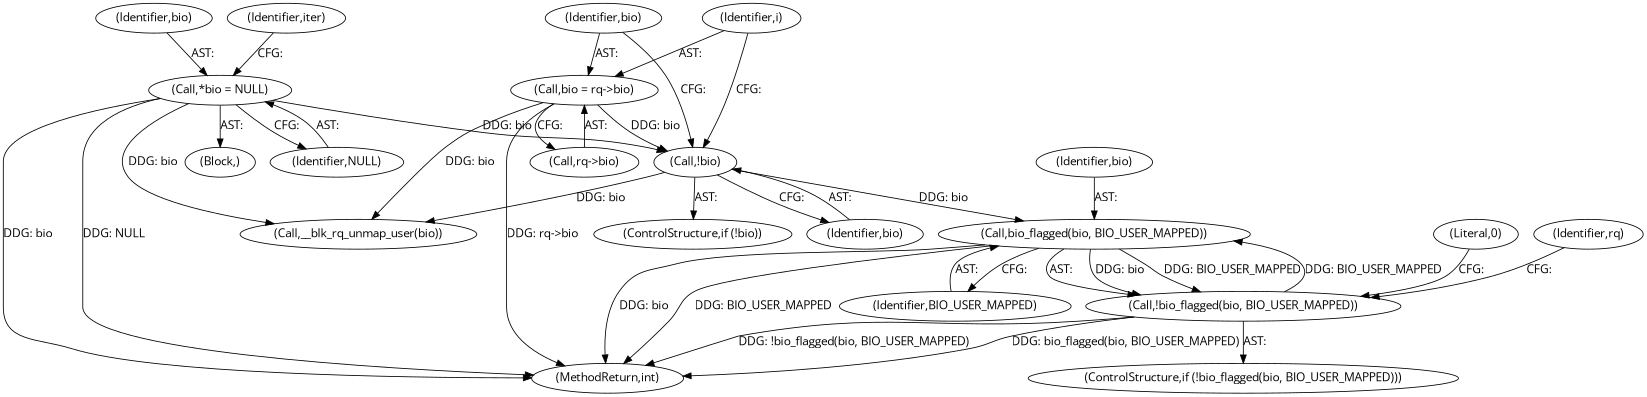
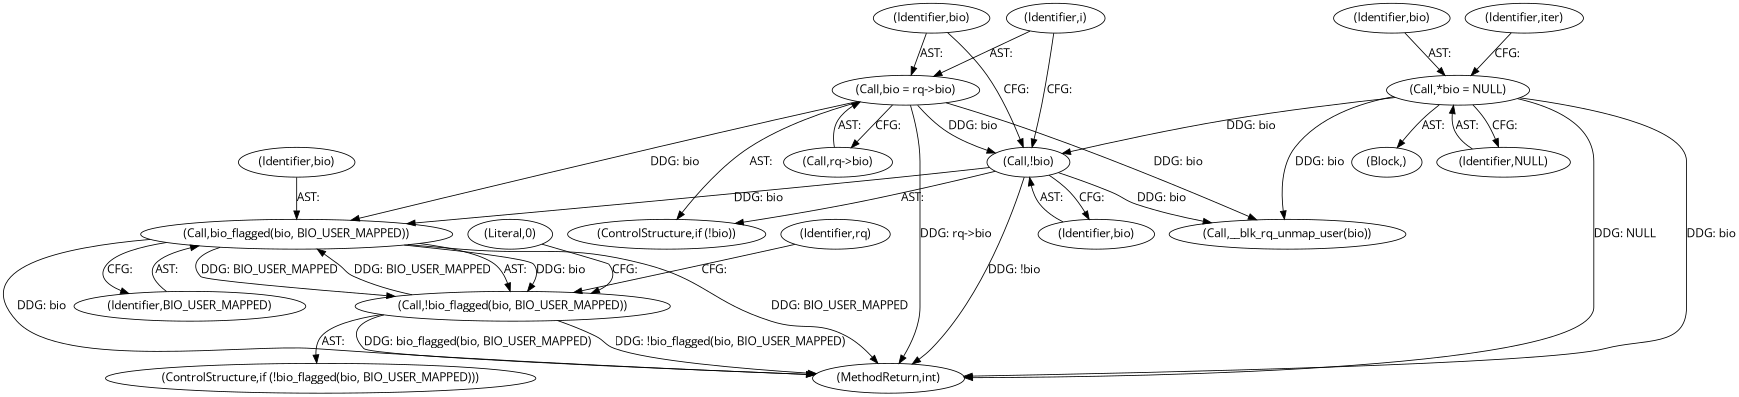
edge "(Call,bio = rq->bio)" -> "(ControlStructure,if (!bio))": added, label "AST:"
edge "(Call,bio = rq->bio)" -> "(Call,bio_flagged(bio, BIO_USER_MAPPED))": added, label "DDG: bio"
edge "(Call,!bio)" -> "(MethodReturn,int)": added, label "DDG: !bio"
